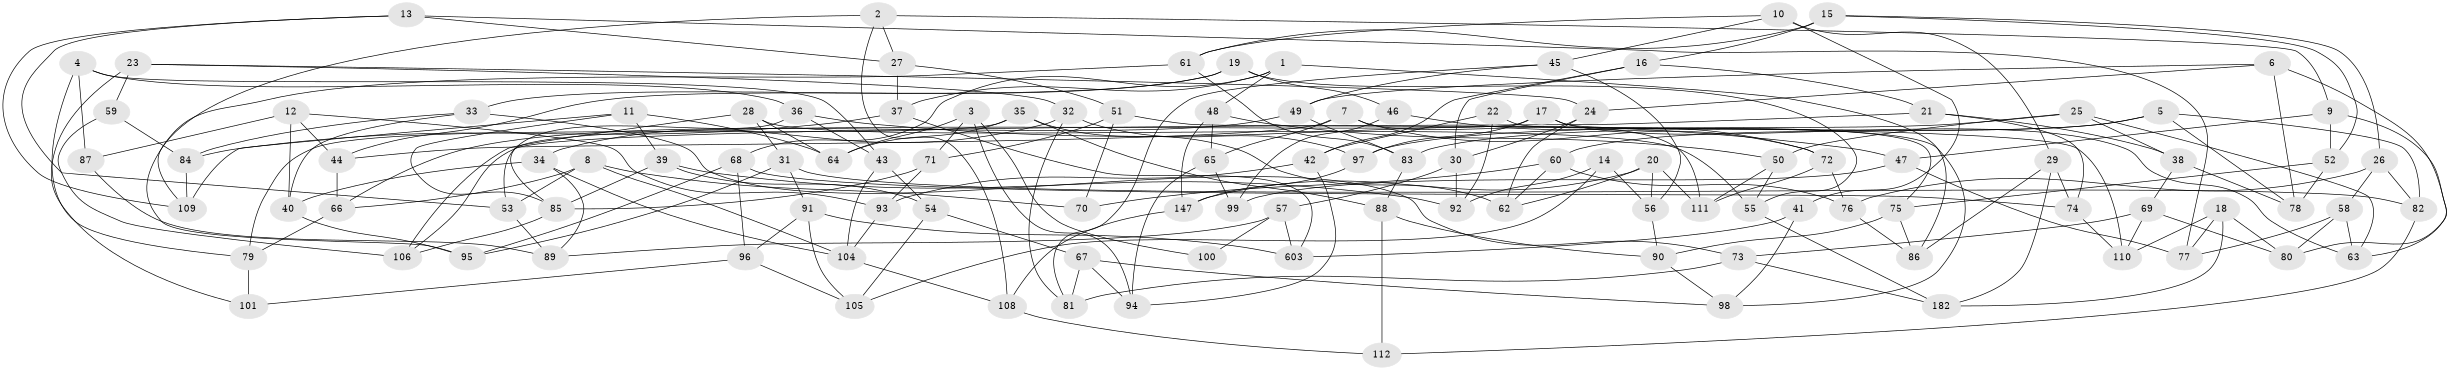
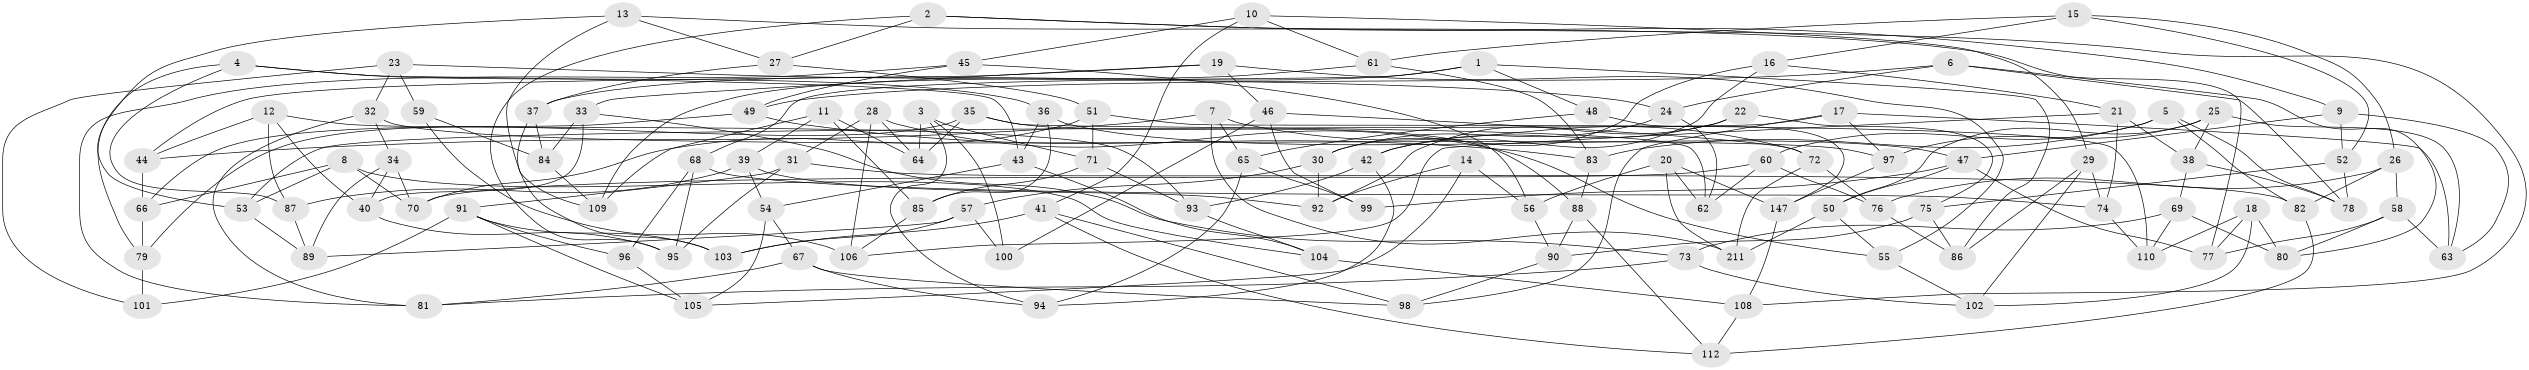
edge "48" -- "50": now "47" -- "50"
edge "46" -- "100": added
edge "39" -- "85": now "39" -- "87"
node "111": label "111" -> "211"
edge "34" -- "104": now "34" -- "70"
node "603": label "603" -> "103"
edge "96" -- "101": now "91" -- "101"
node "182": label "182" -> "102"
edge "41" -- "112": added
